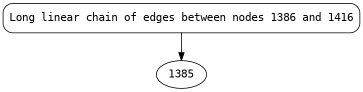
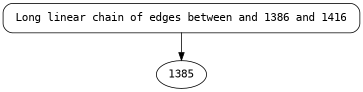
node "Long linear chain of edges between nodes 1386 and 1416": label "Long linear chain of edges between nodes 1386 and 1416" -> "Long linear chain of edges between and 1386 and 1416"
